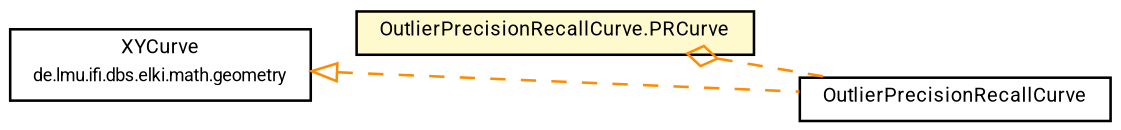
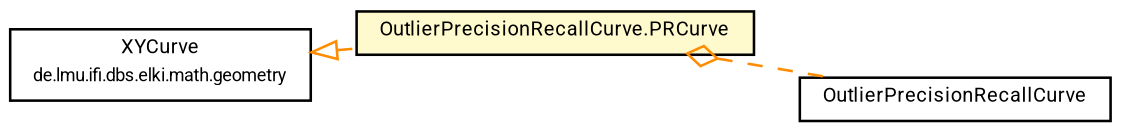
edge "OutlierPrecisionRecallCurve" -> "XYCurve": now "OutlierPrecisionRecallCurve.PRCurve" -> "XYCurve"
